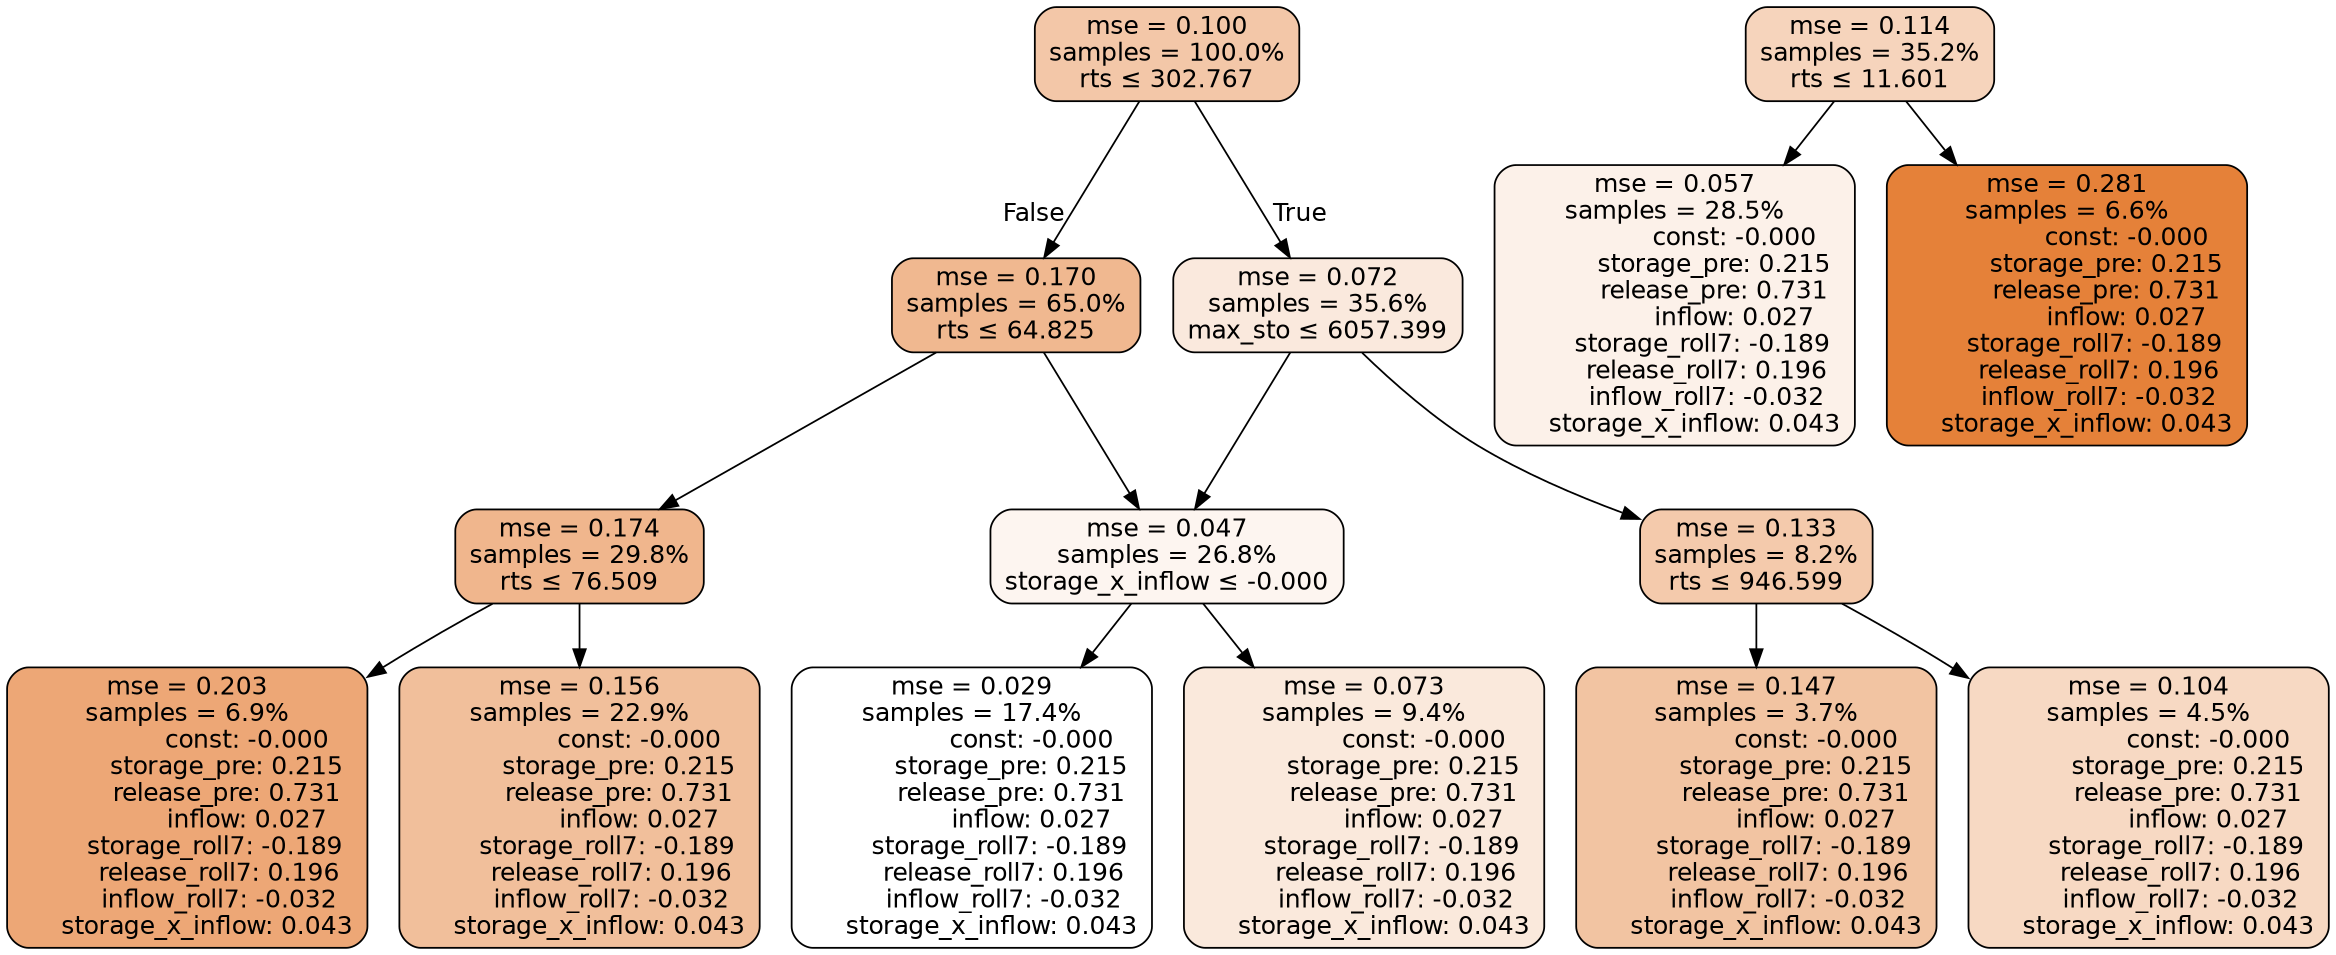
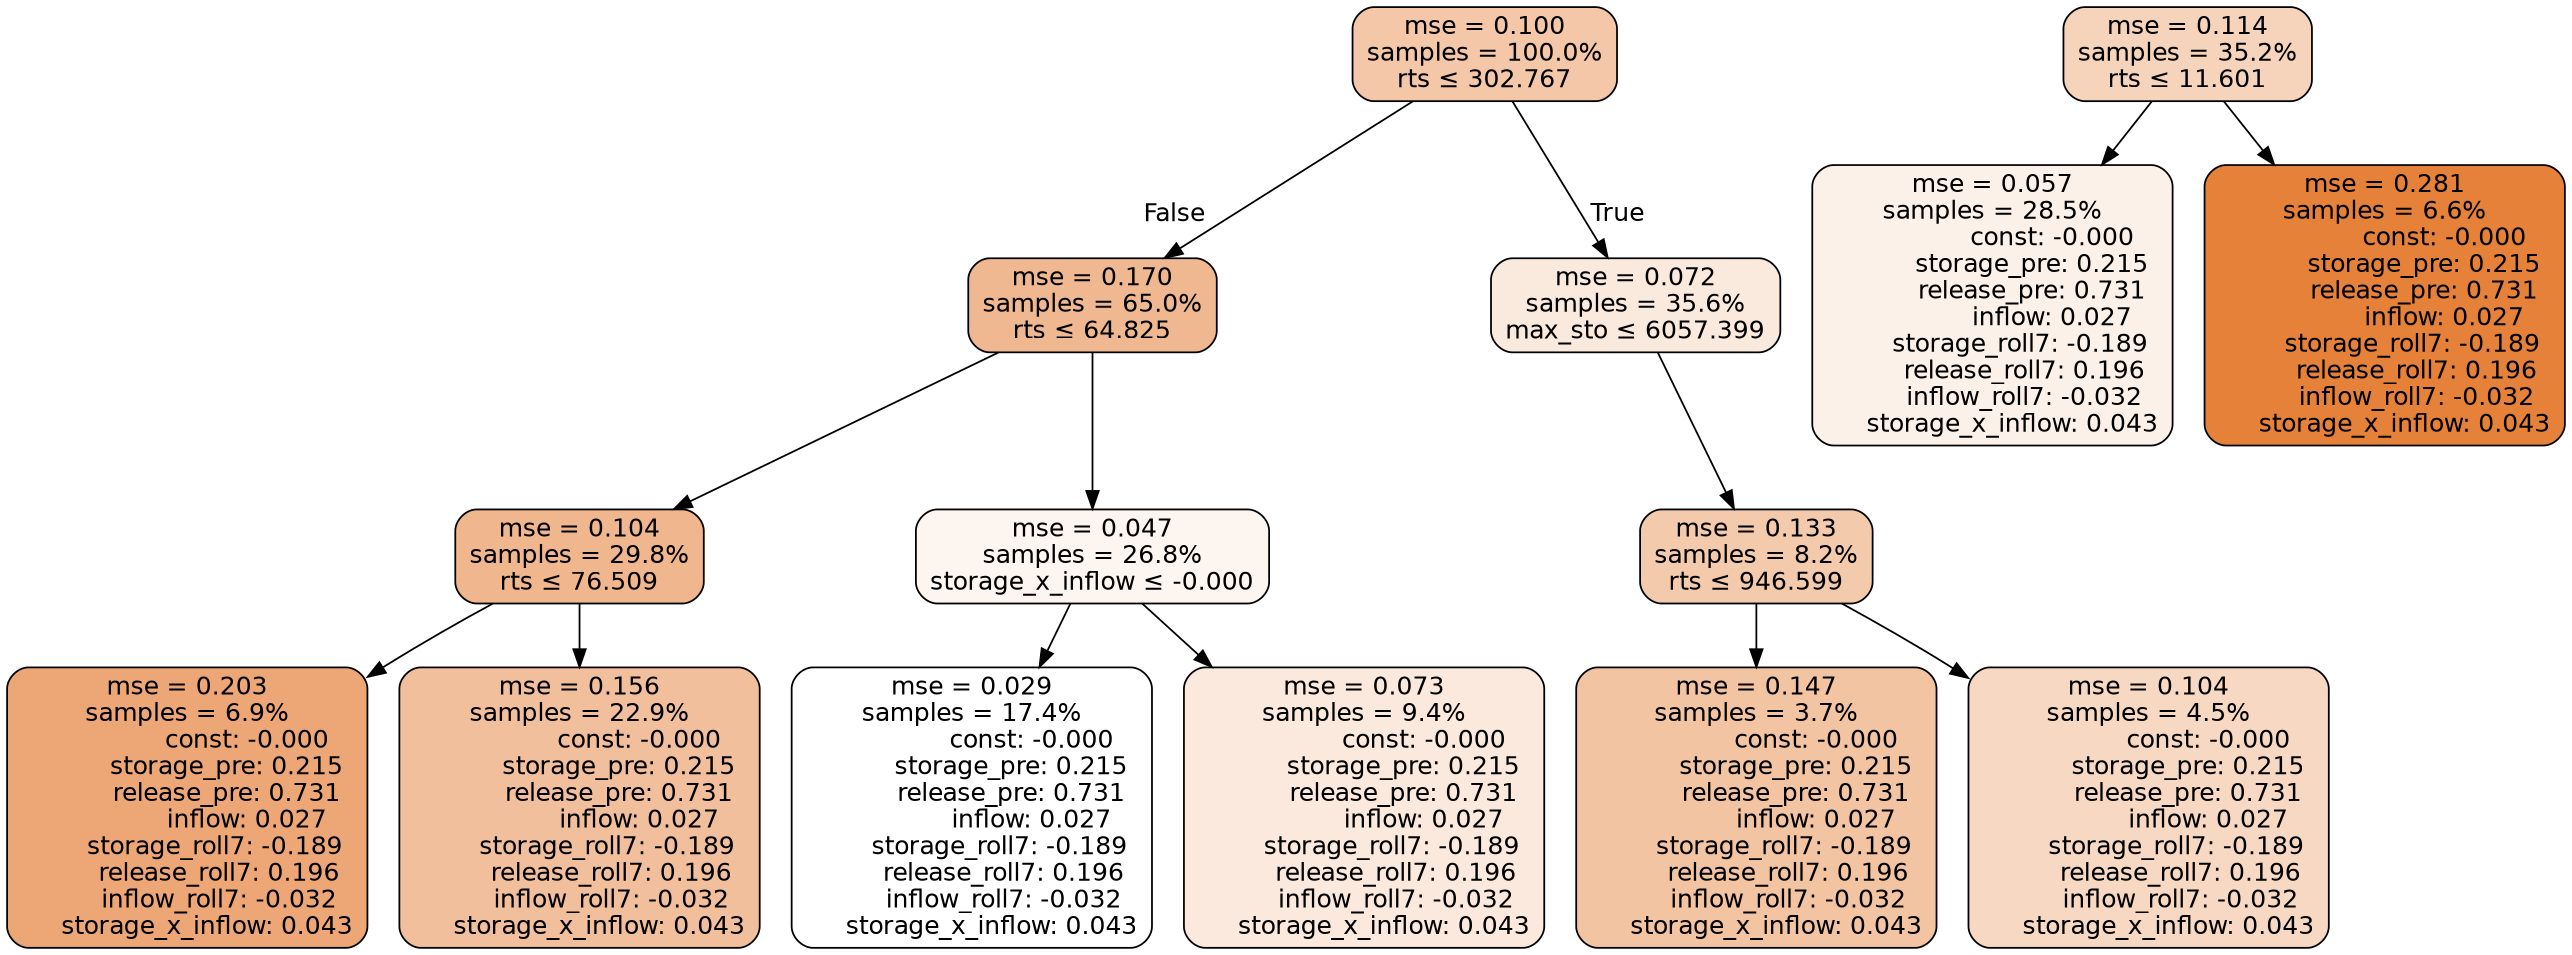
edge "mse = 0.072 samples = 35.6% max_sto ≤ 6057.399" -> "mse = 0.047 samples = 26.8% storage_x_inflow ≤ -0.000": removed
node "mse = 0.174 samples = 29.8% rts ≤ 76.509": label "mse = 0.174 samples = 29.8% rts ≤ 76.509" -> "mse = 0.104 samples = 29.8% rts ≤ 76.509"
